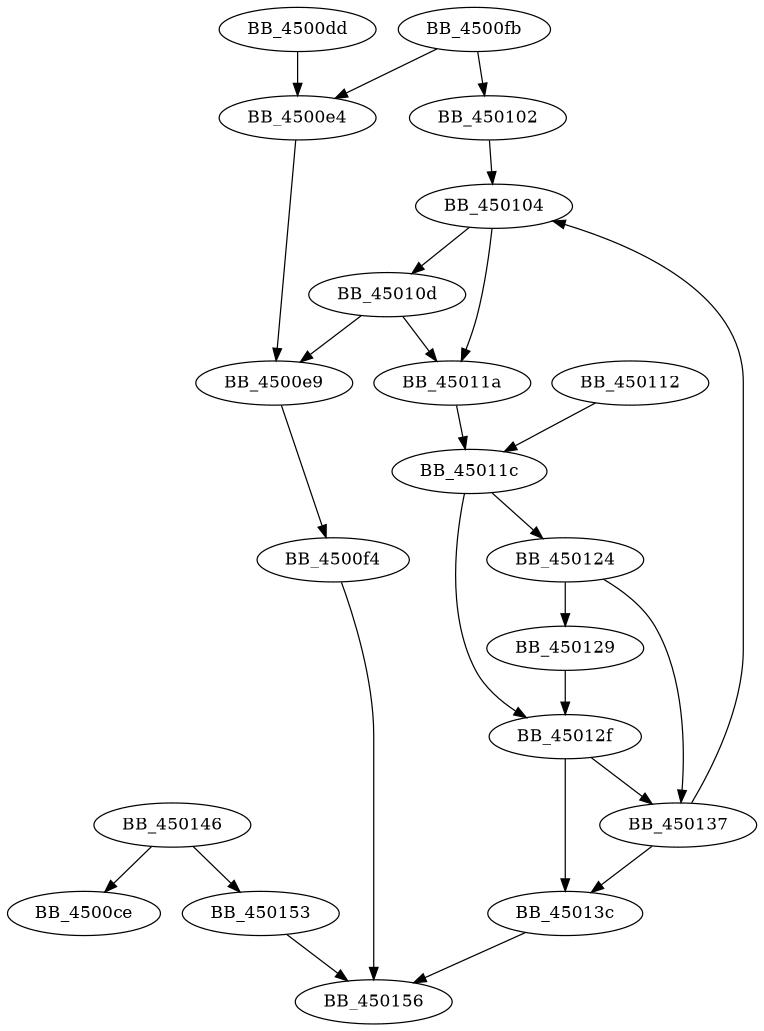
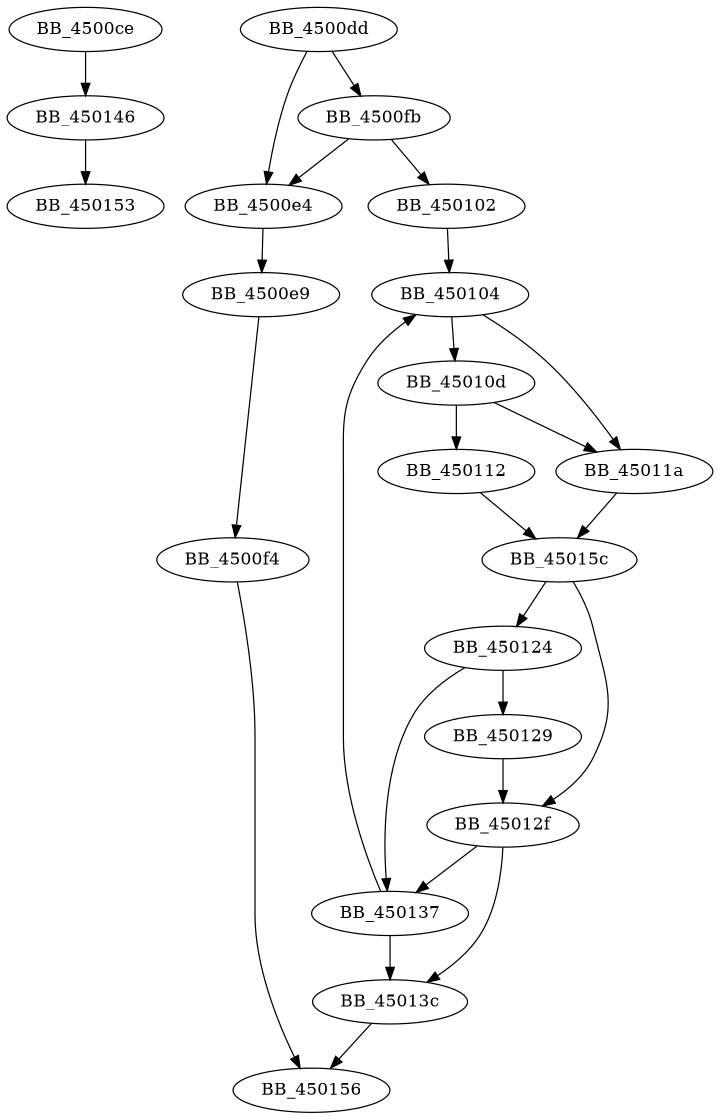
edge "BB_4500dd" -> "BB_4500fb": added
edge "BB_45010d" -> "BB_4500e9": now "BB_45010d" -> "BB_450112"
node "BB_45011c": label "BB_45011c" -> "BB_45015c"
edge "BB_450146" -> "BB_4500ce": reversed
edge "BB_450153" -> "BB_450156": removed
